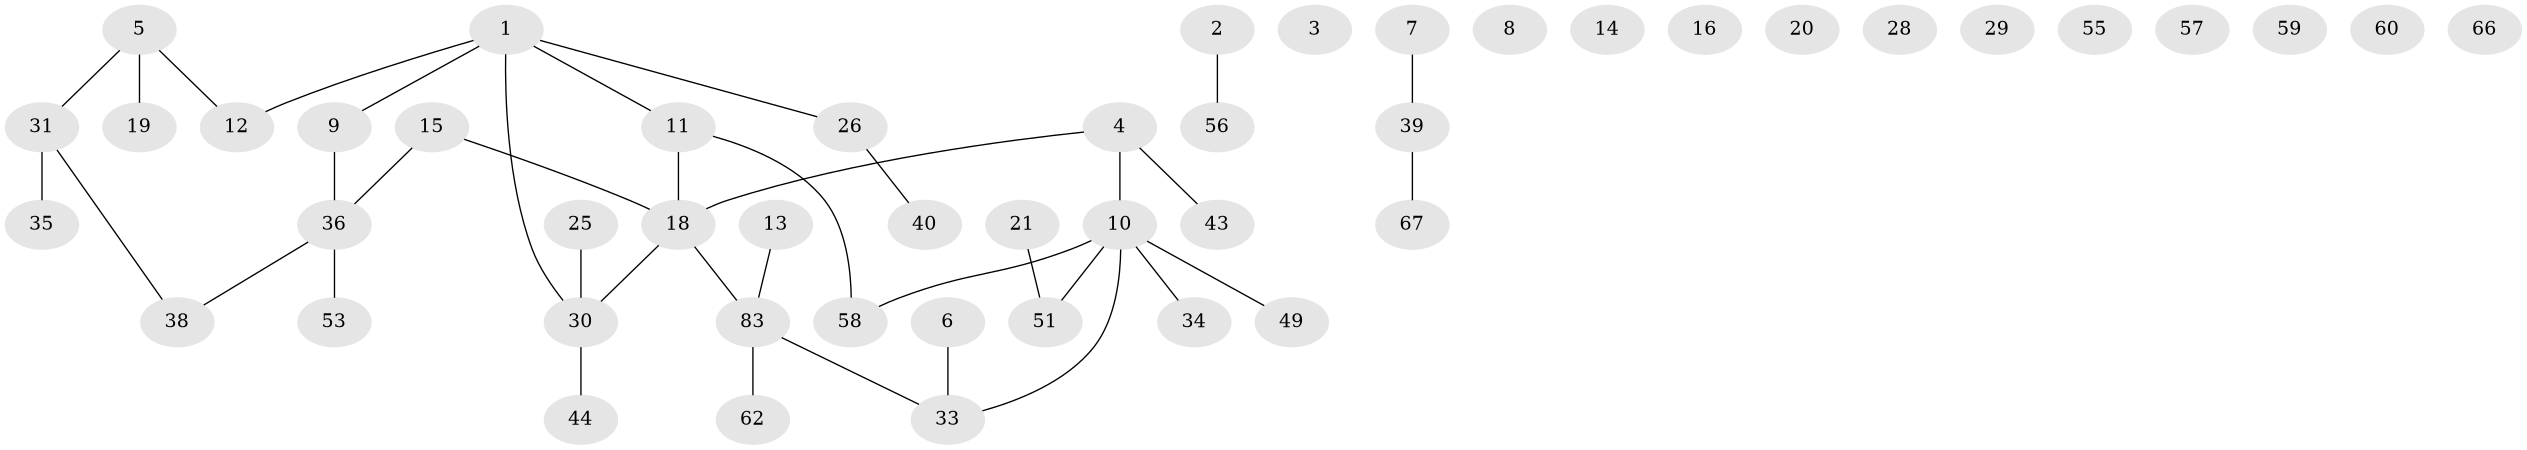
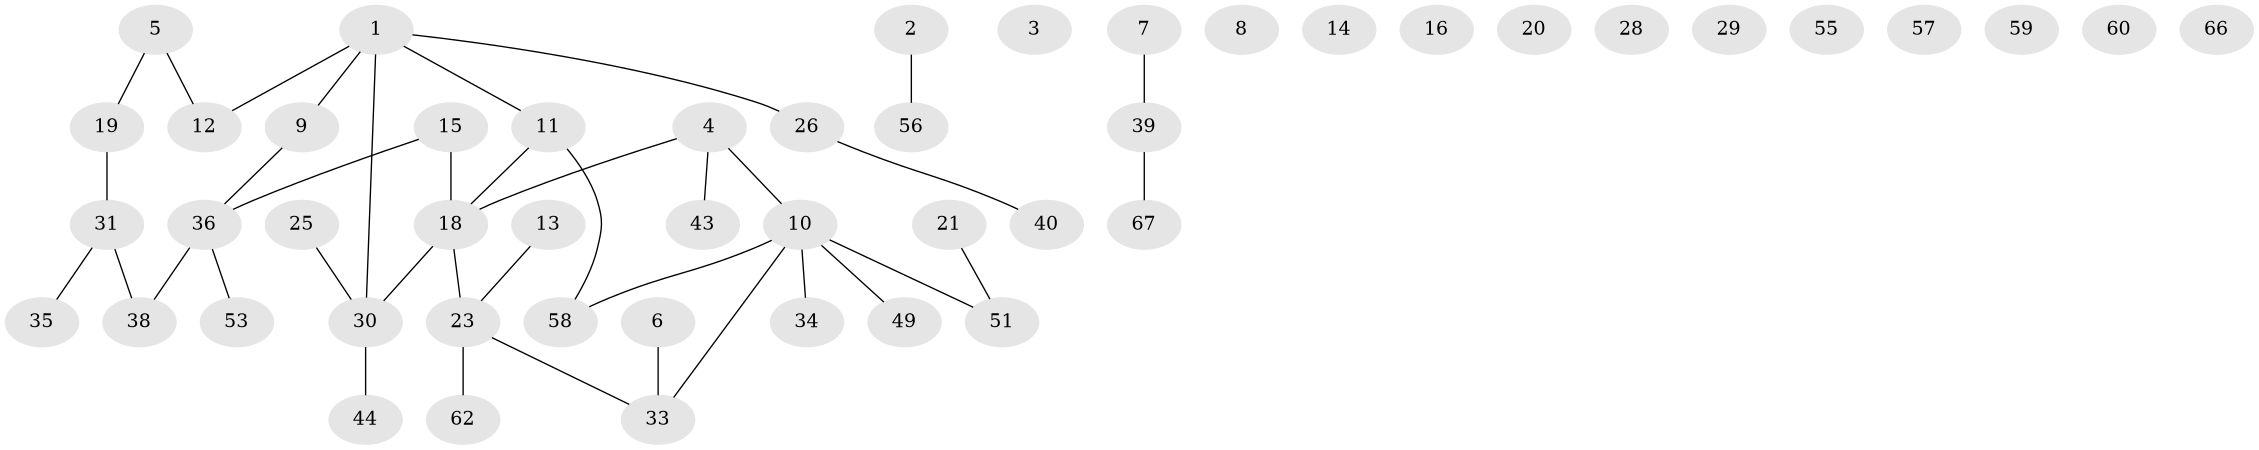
edge "5" -- "31": now "19" -- "31"
node "83": label "83" -> "23"
